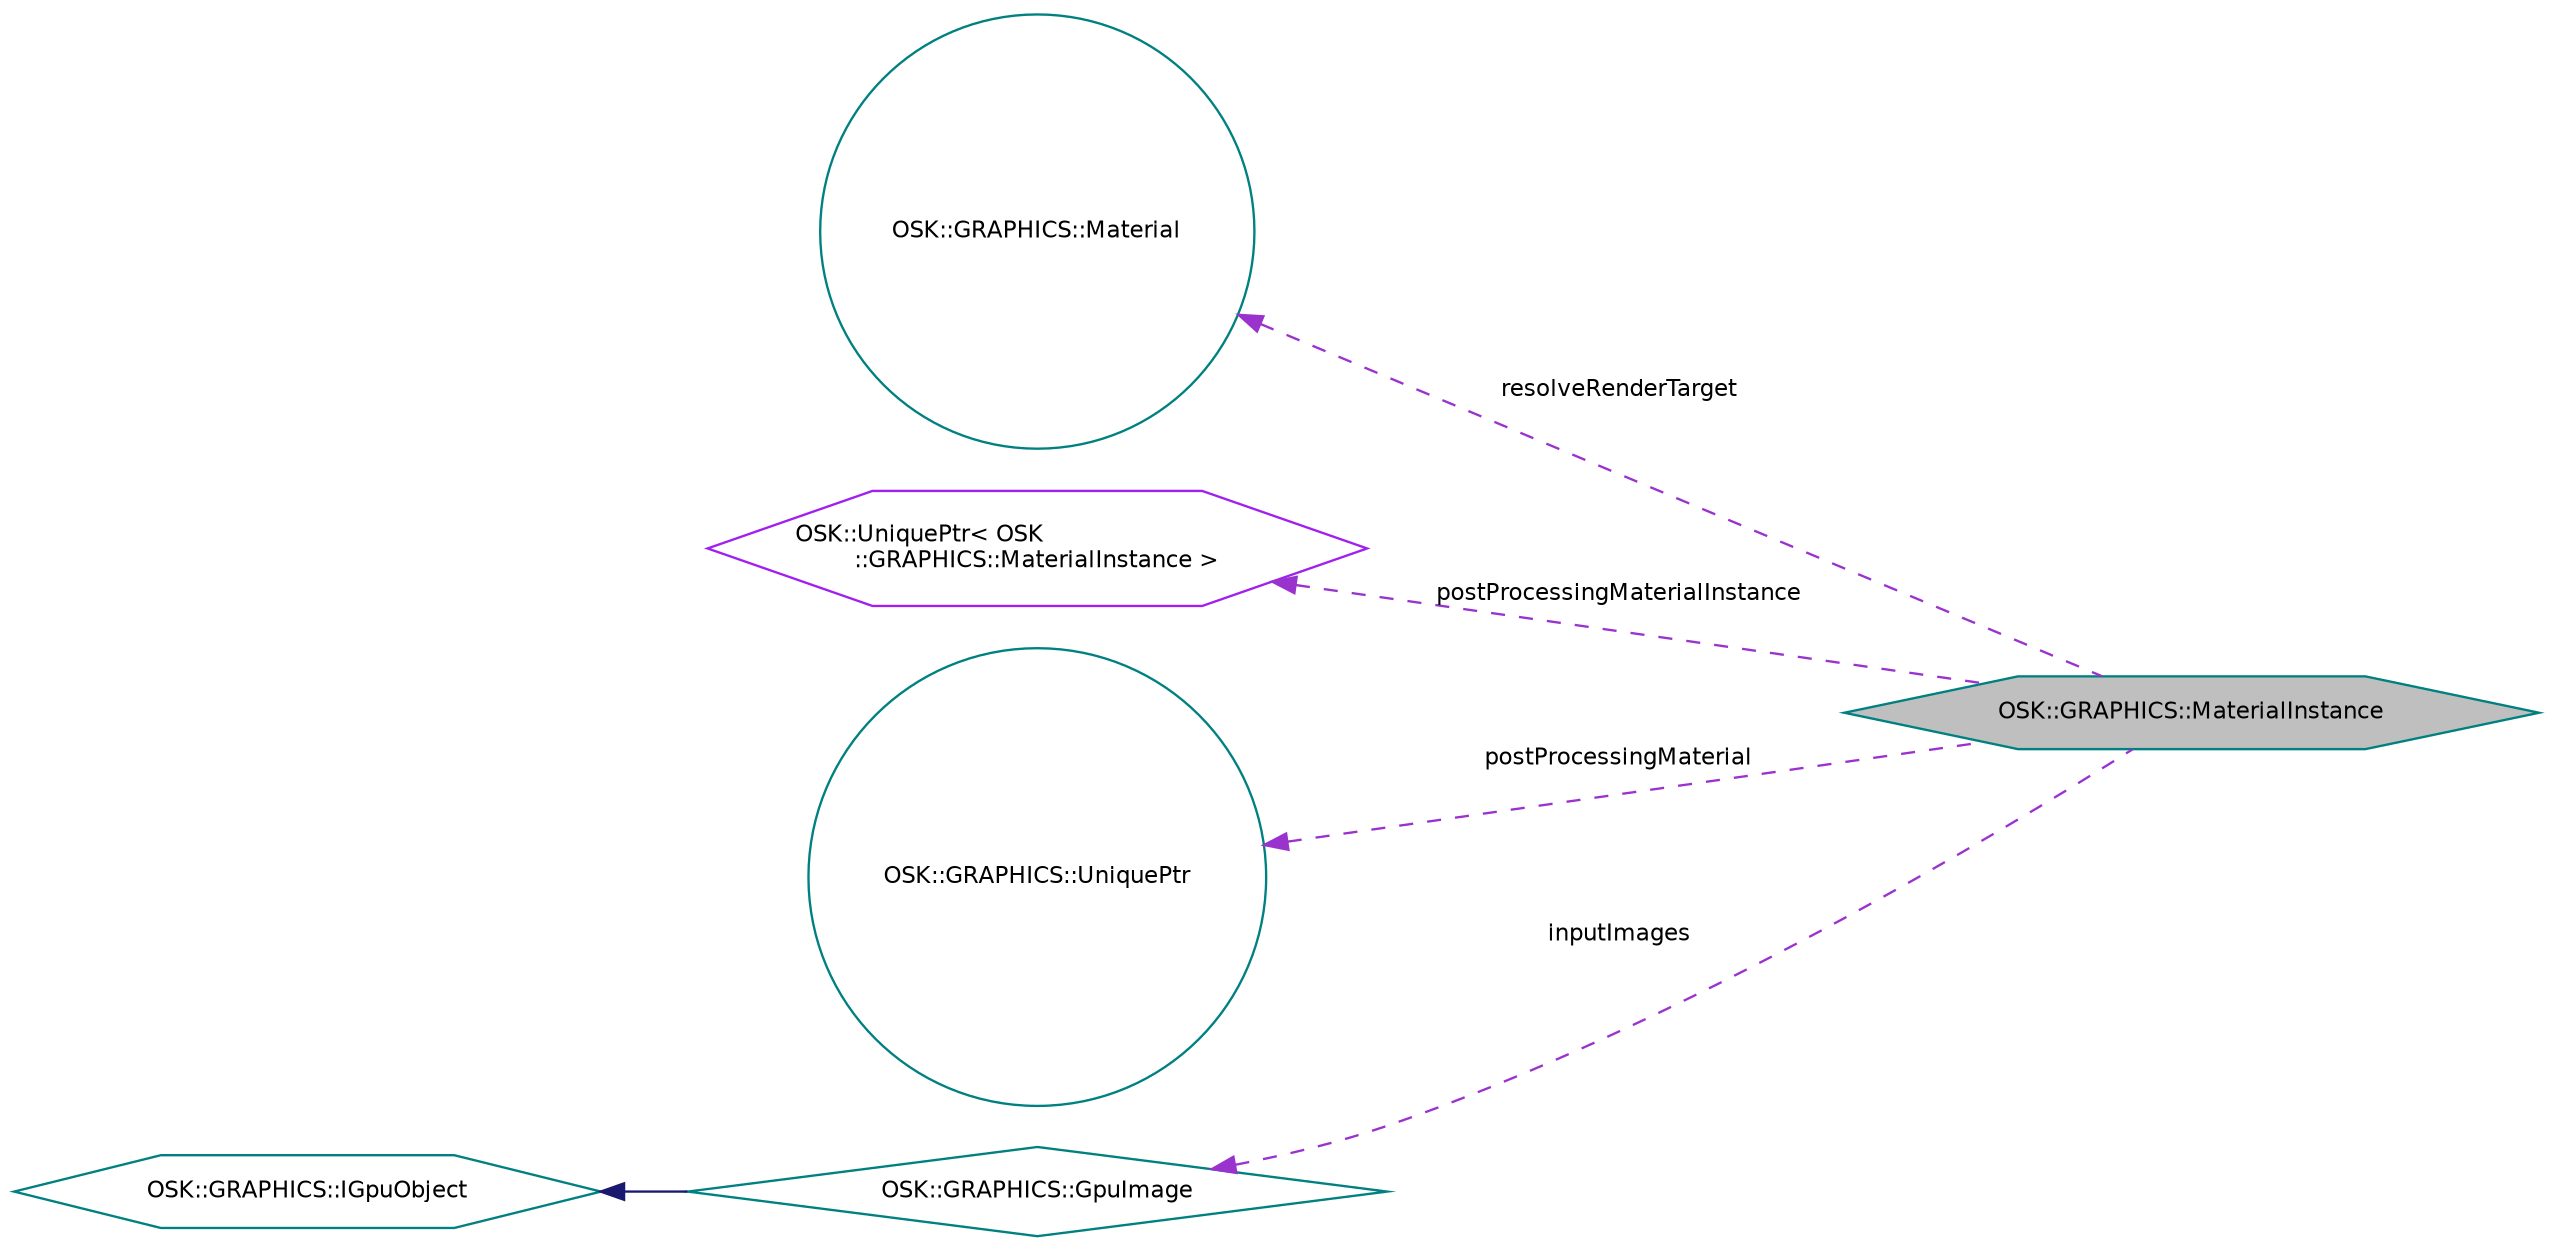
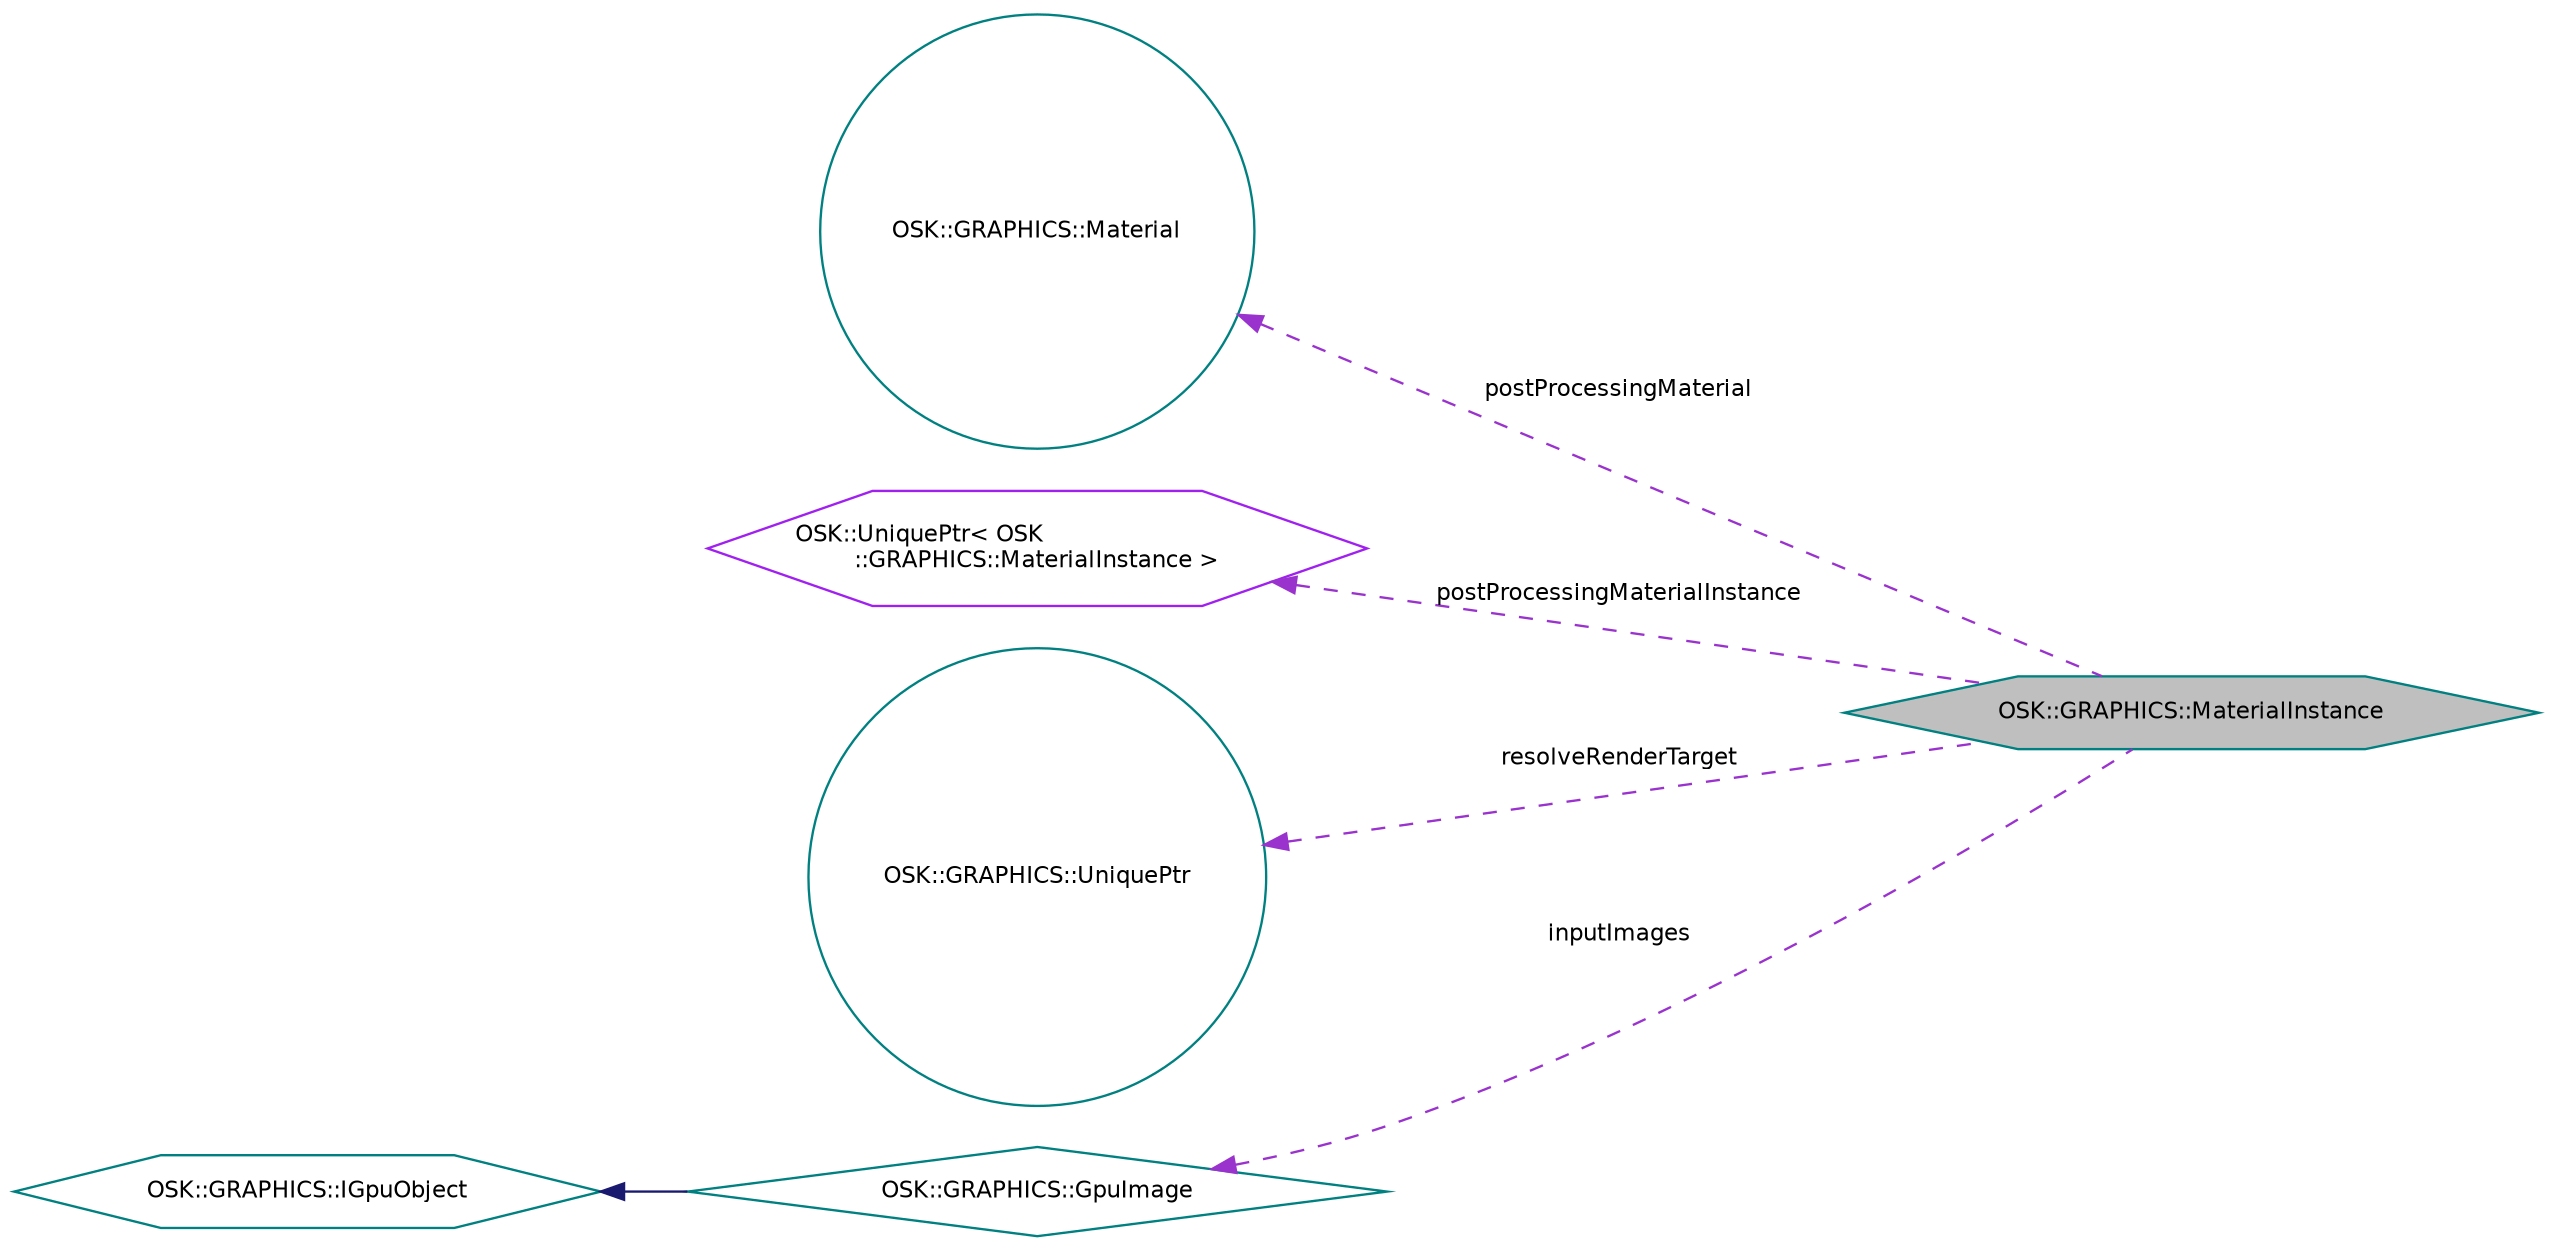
edge "OSK::GRAPHICS::MaterialInstance" -> "OSK::GRAPHICS::Material": label " resolveRenderTarget" -> " postProcessingMaterial"
edge "OSK::GRAPHICS::MaterialInstance" -> "OSK::GRAPHICS::UniquePtr": label " postProcessingMaterial" -> " resolveRenderTarget"
